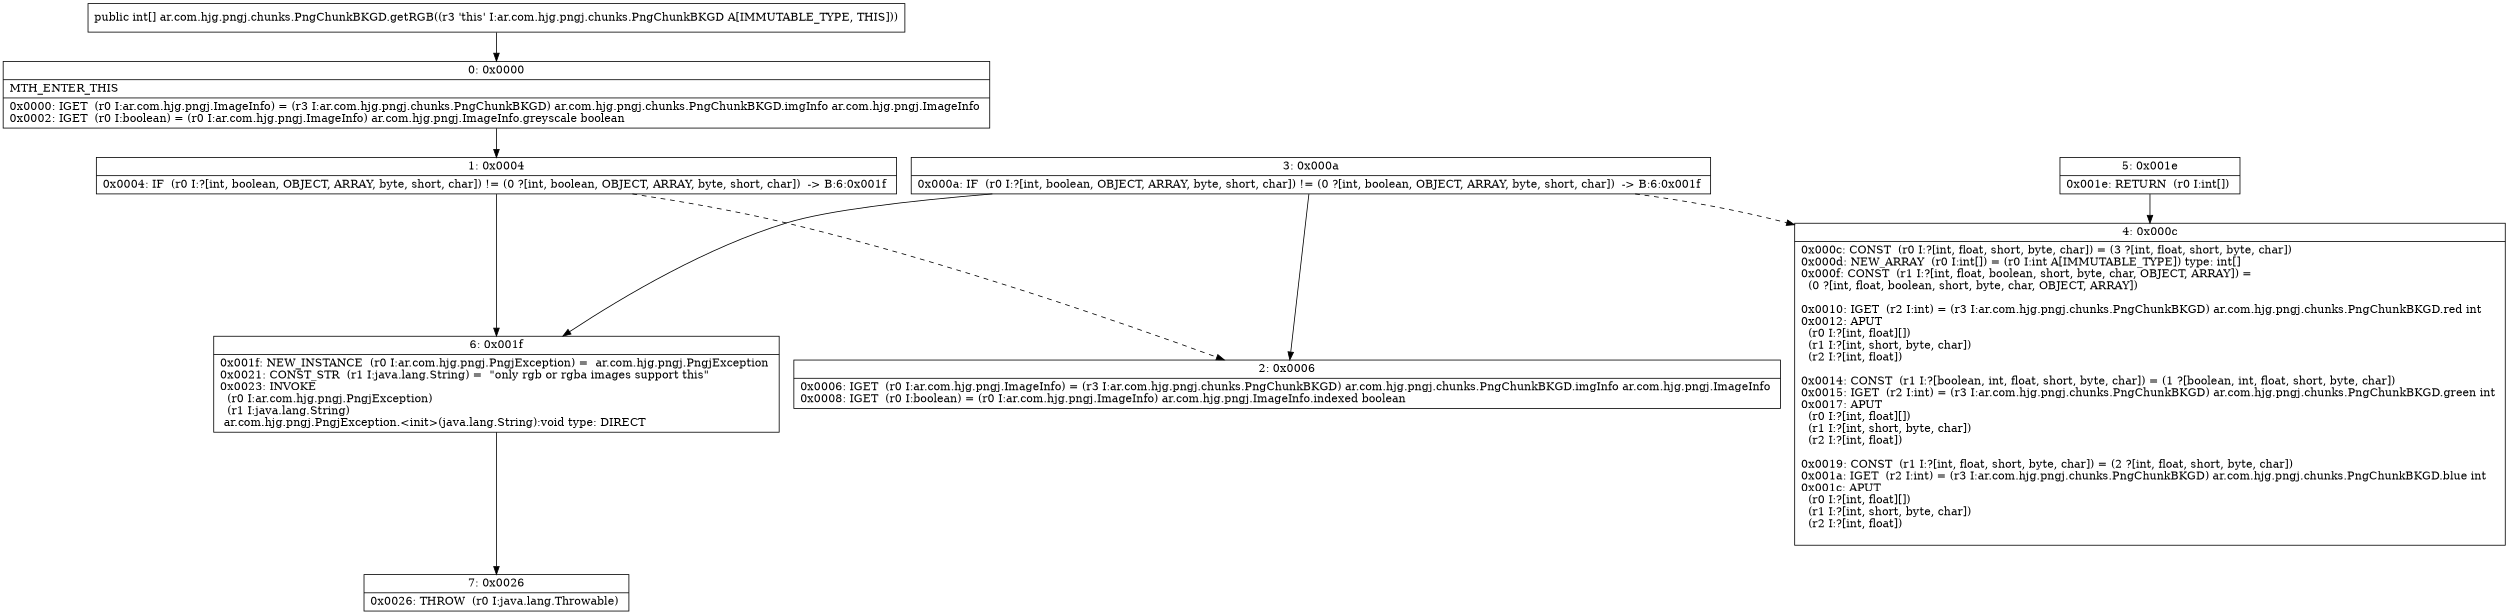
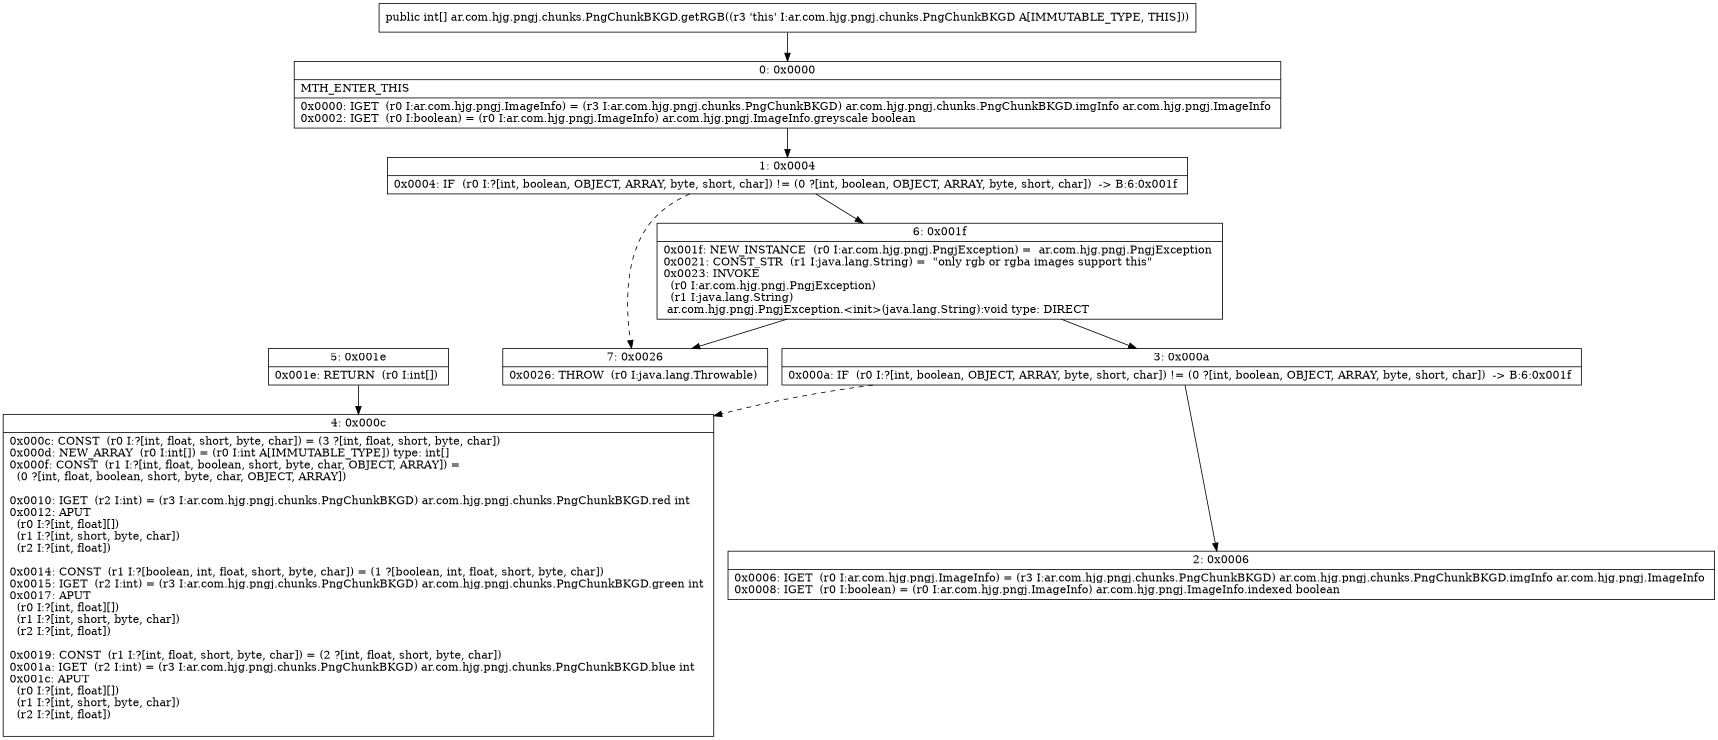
edge "3: 0x000a" -> "6: 0x001f": reversed
edge "1: 0x0004" -> "2: 0x0006": now "1: 0x0004" -> "7: 0x0026"
